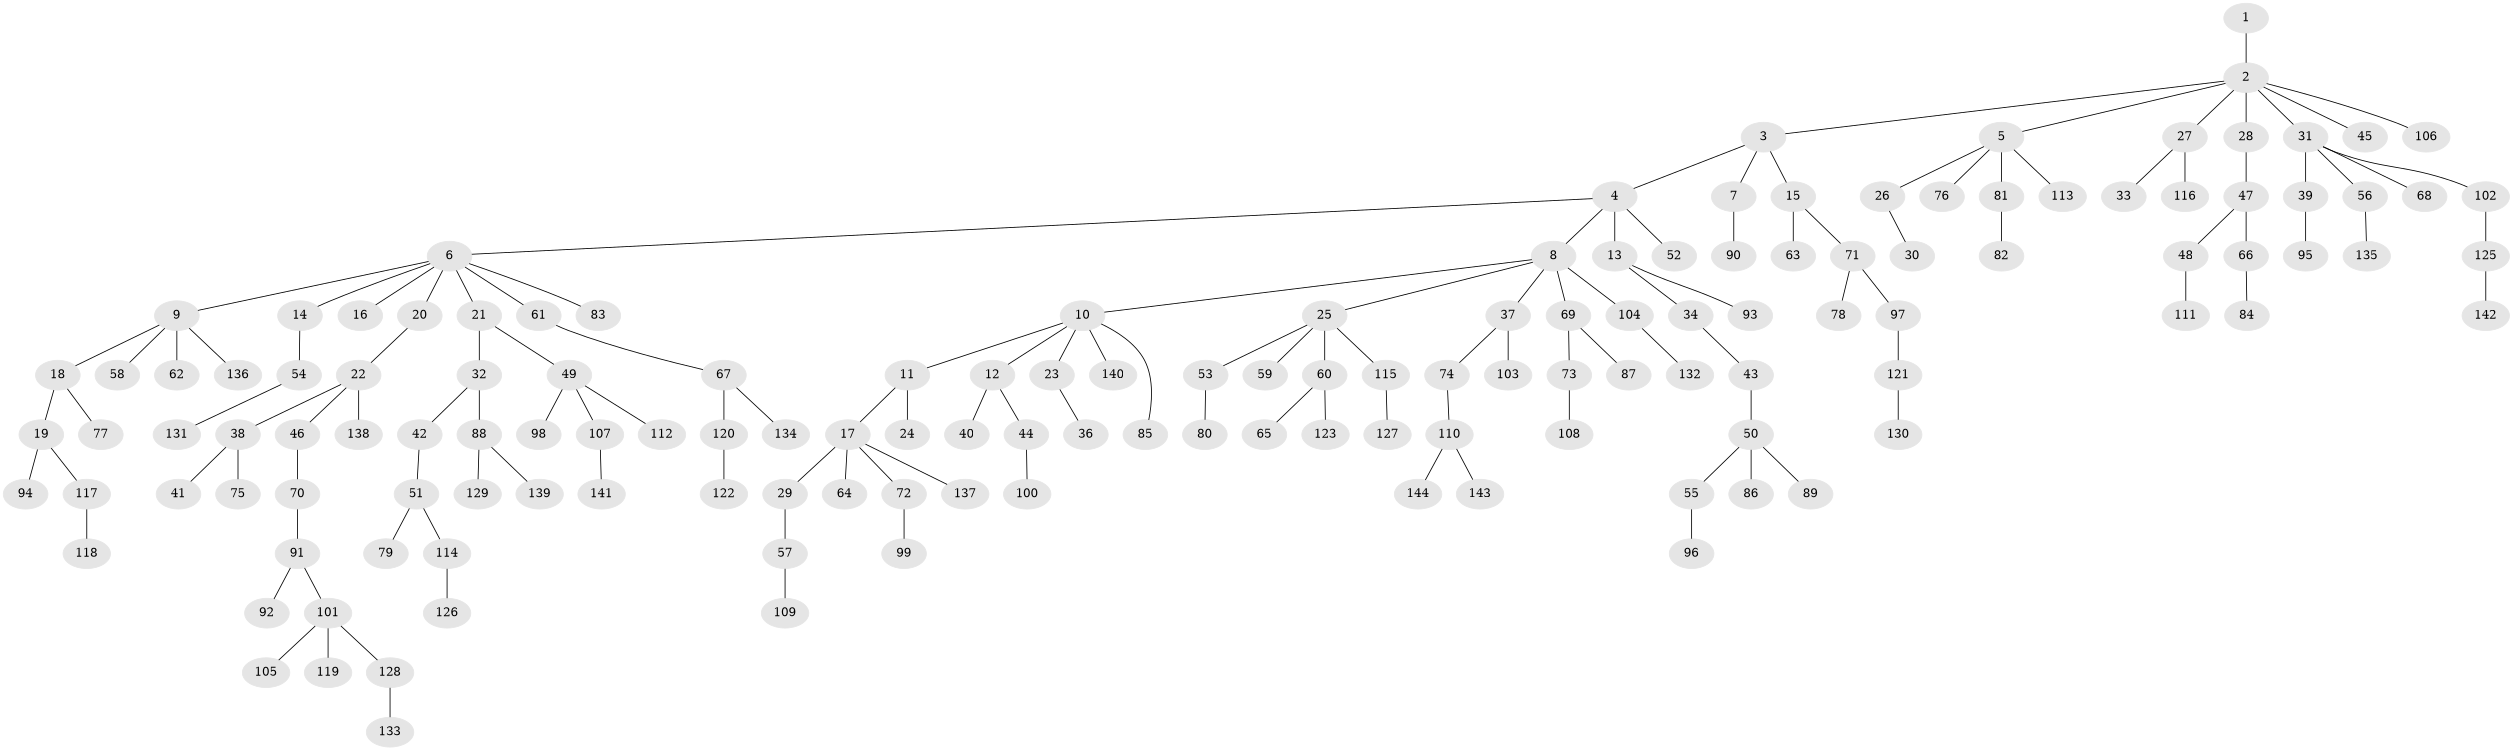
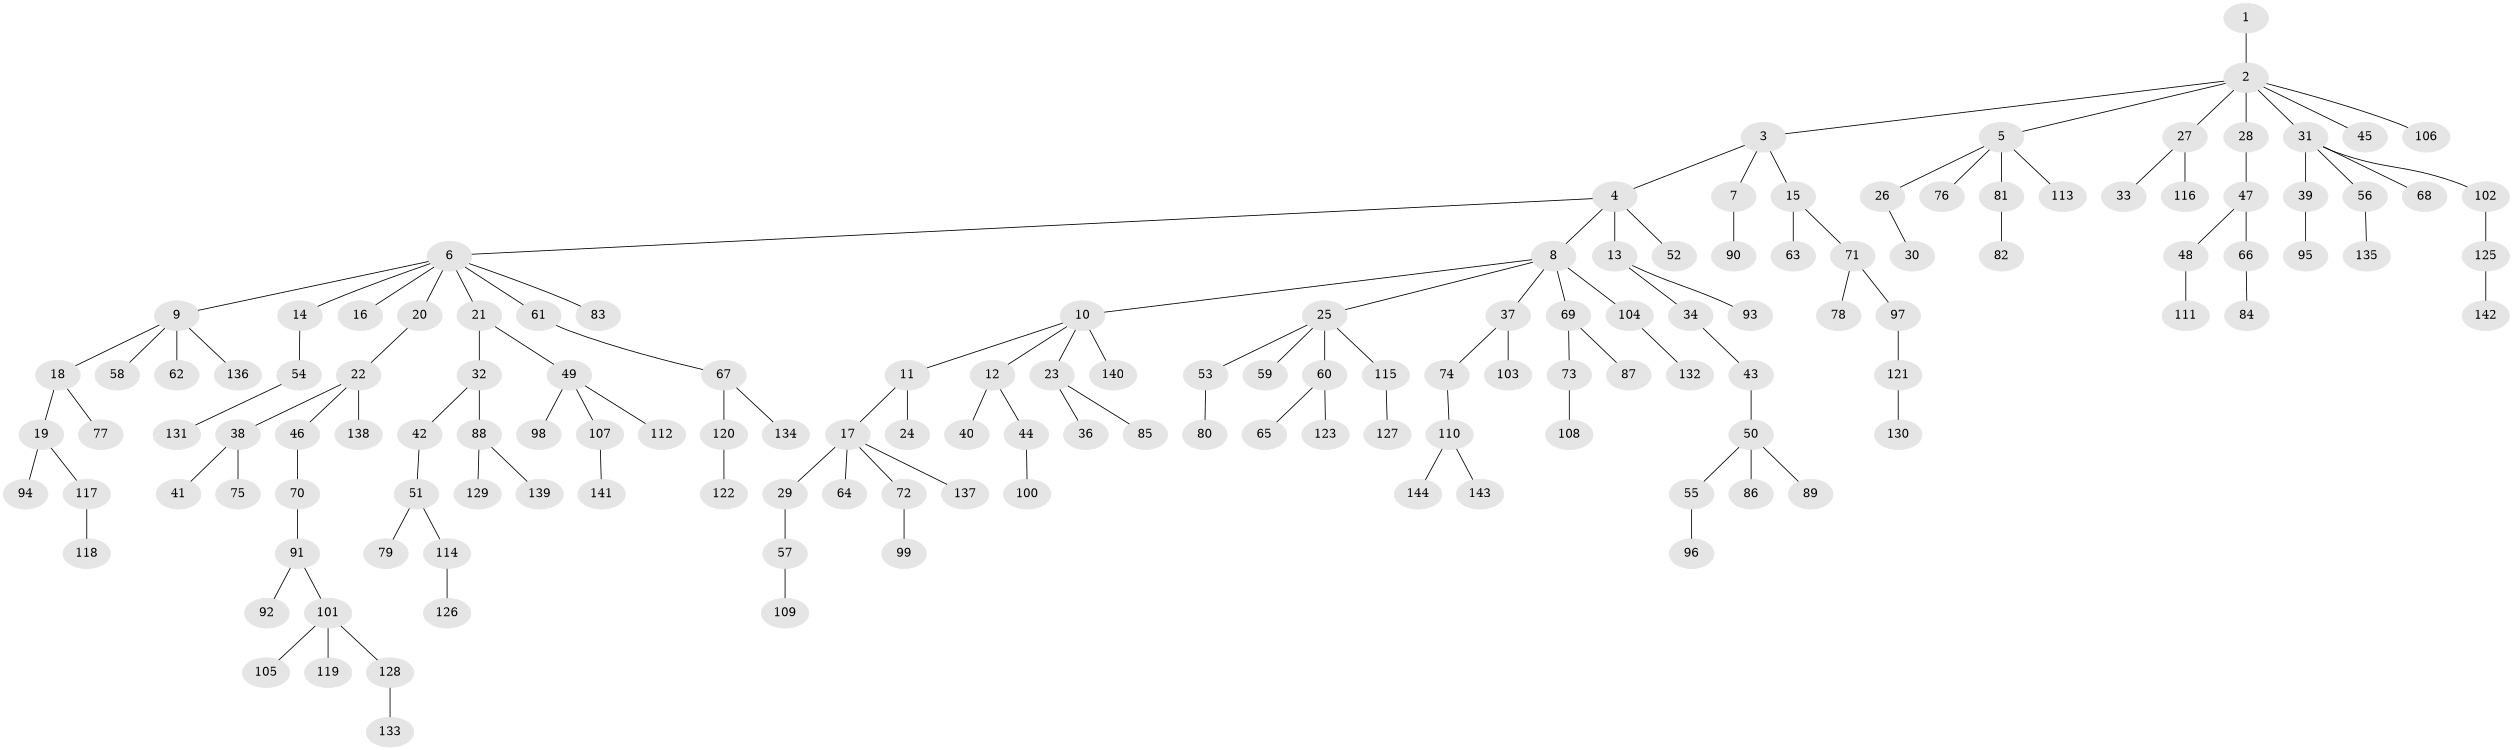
edge "10" -- "85": now "23" -- "85"
